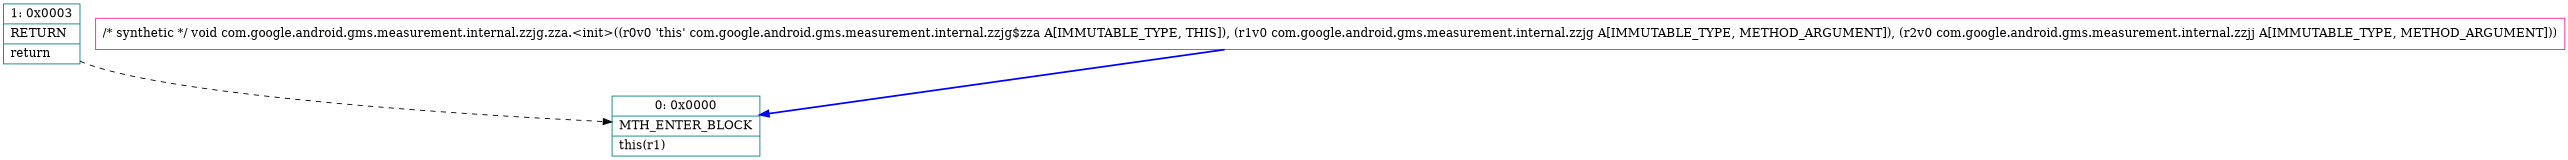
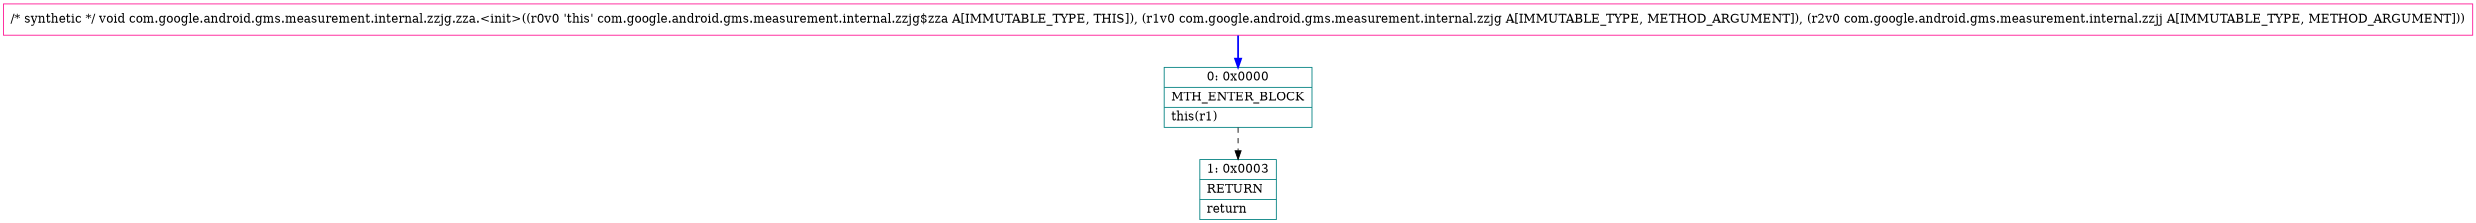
edge "1: 0x0003" -> "0: 0x0000": reversed
